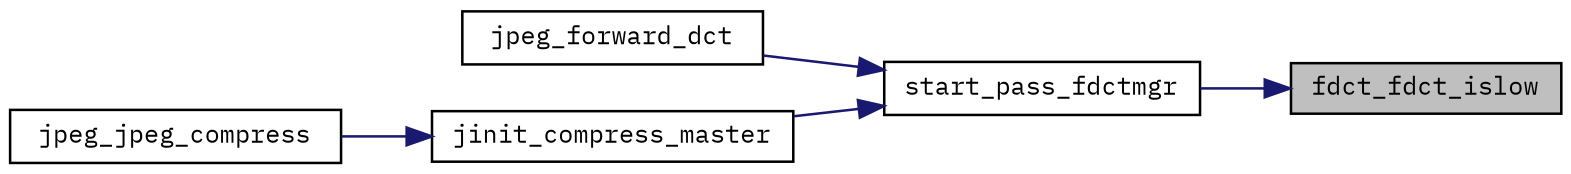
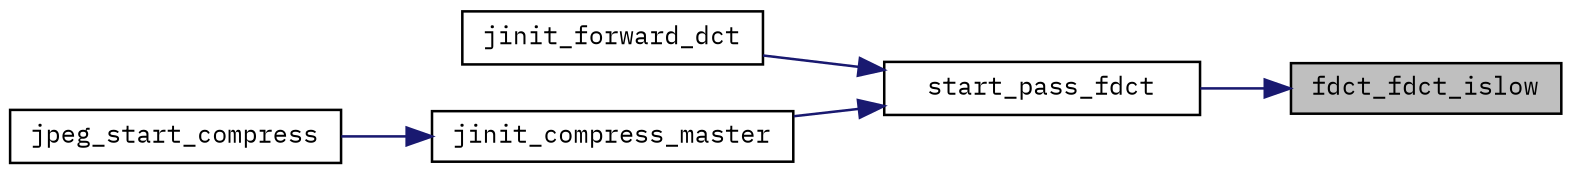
node "jpeg_forward_dct": label "jpeg_forward_dct" -> "jinit_forward_dct"
node "start_pass_fdctmgr": label "start_pass_fdctmgr" -> "start_pass_fdct"
node "jpeg_jpeg_compress": label "jpeg_jpeg_compress" -> "jpeg_start_compress"
